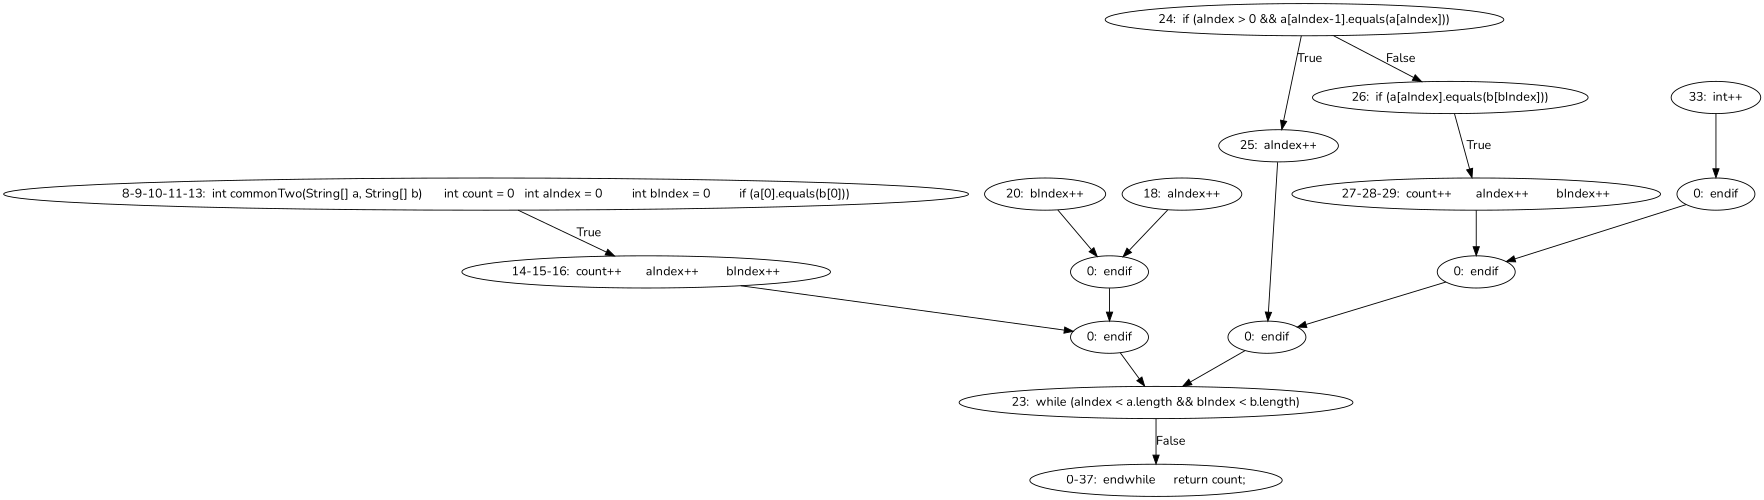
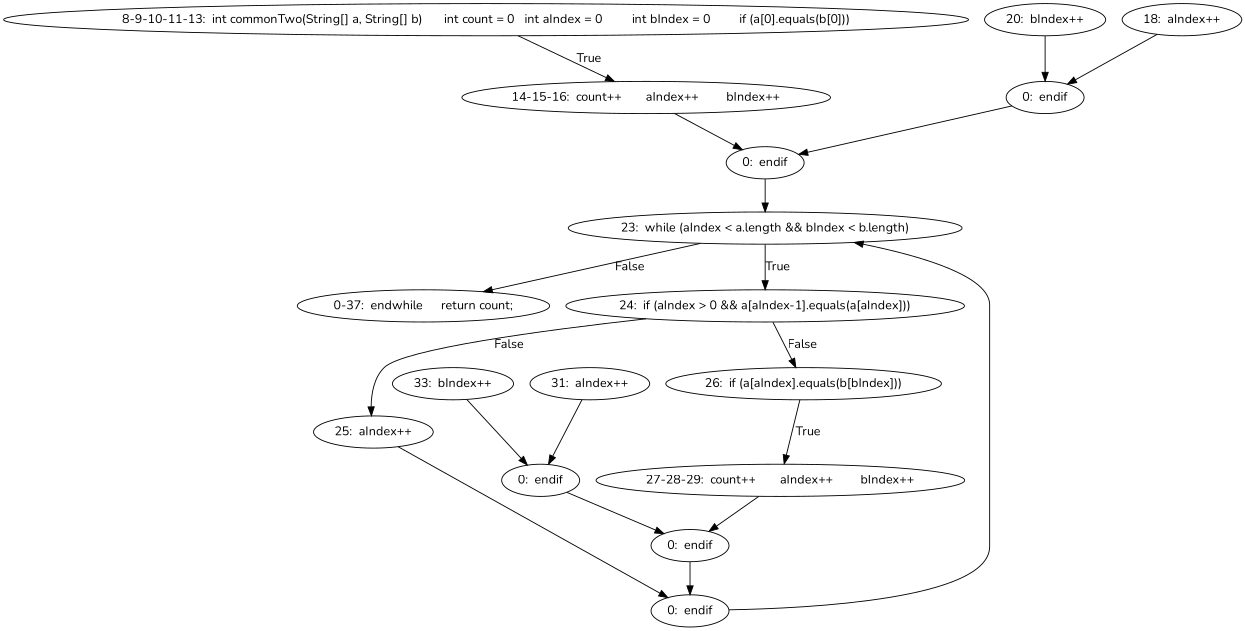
edge "24:  if (aIndex > 0 && a[aIndex-1].equals(a[aIndex]))" -> "25:  aIndex++": label "True" -> "False"
node "33:  int++": label "33:  int++" -> "33:  bIndex++"
edge "23:  while (aIndex < a.length && bIndex < b.length)" -> "24:  if (aIndex > 0 && a[aIndex-1].equals(a[aIndex]))": added, label "True"
node "31:  aIndex++": added
